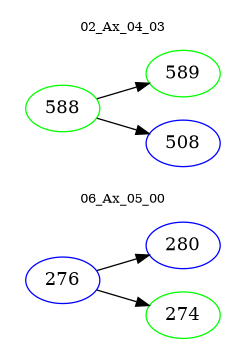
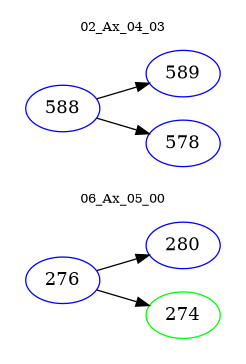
node "589": color green -> blue
node "588": color green -> blue
node "508": label "508" -> "578"
